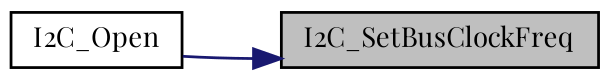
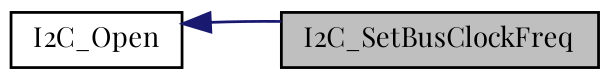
edge "I2C_Open" -> "I2C_SetBusClockFreq": reversed
